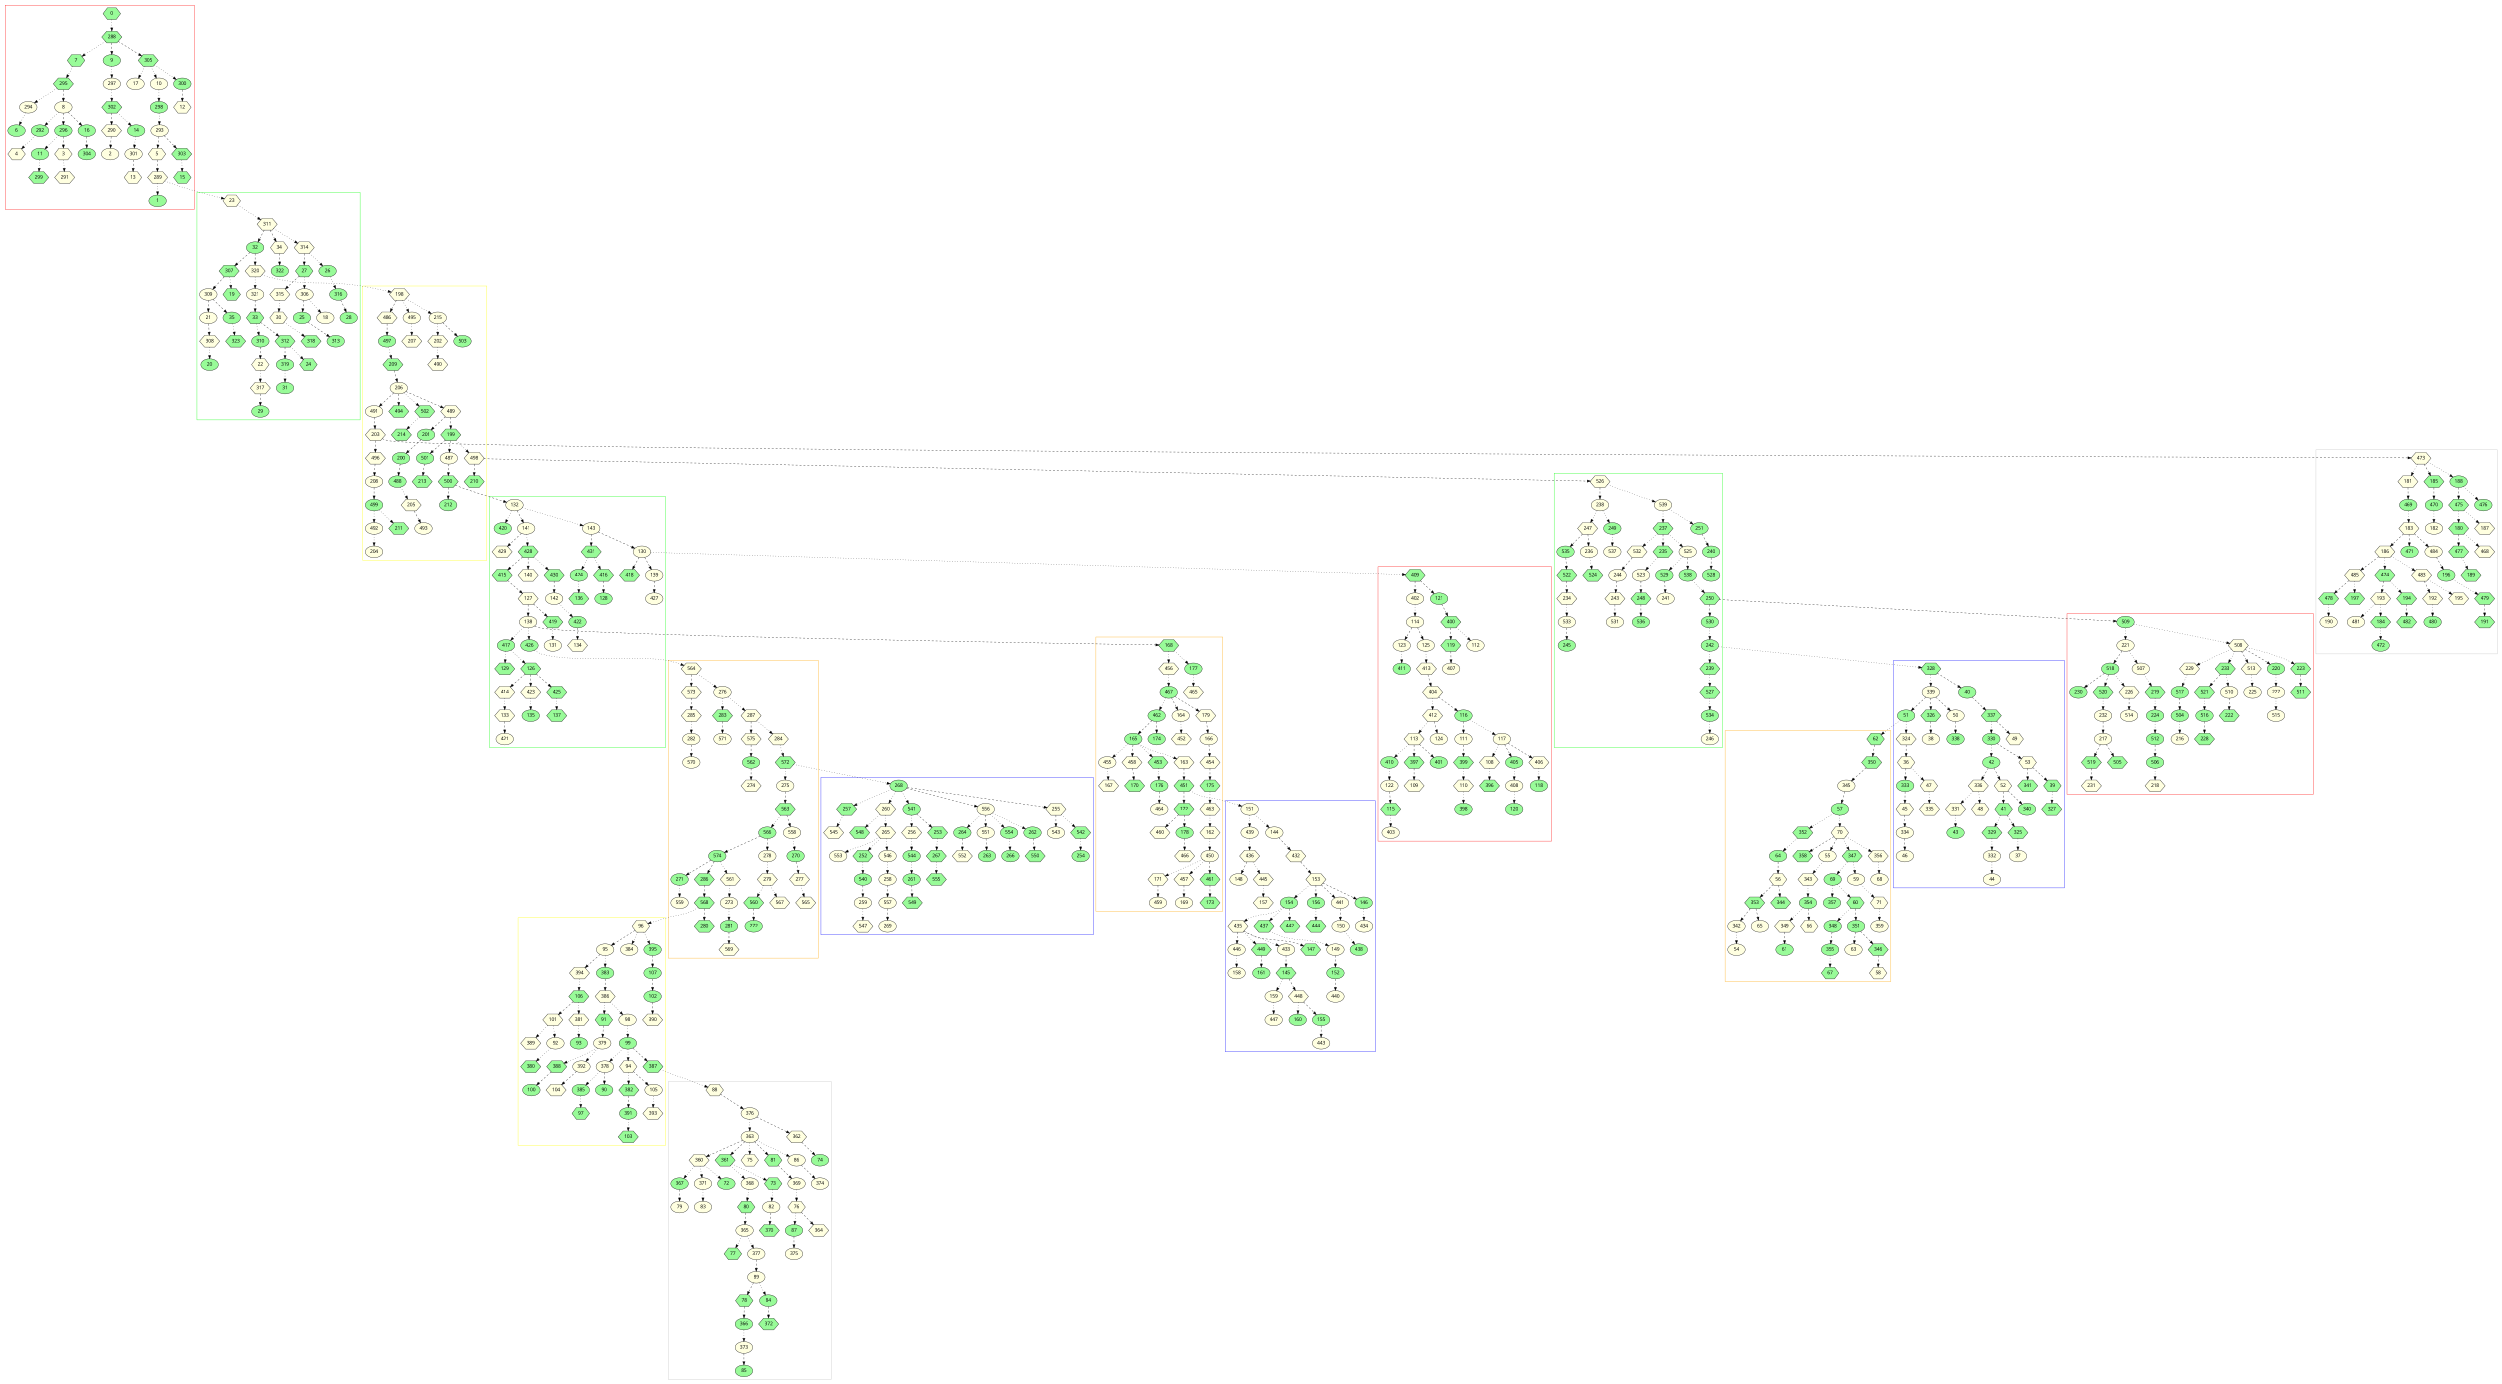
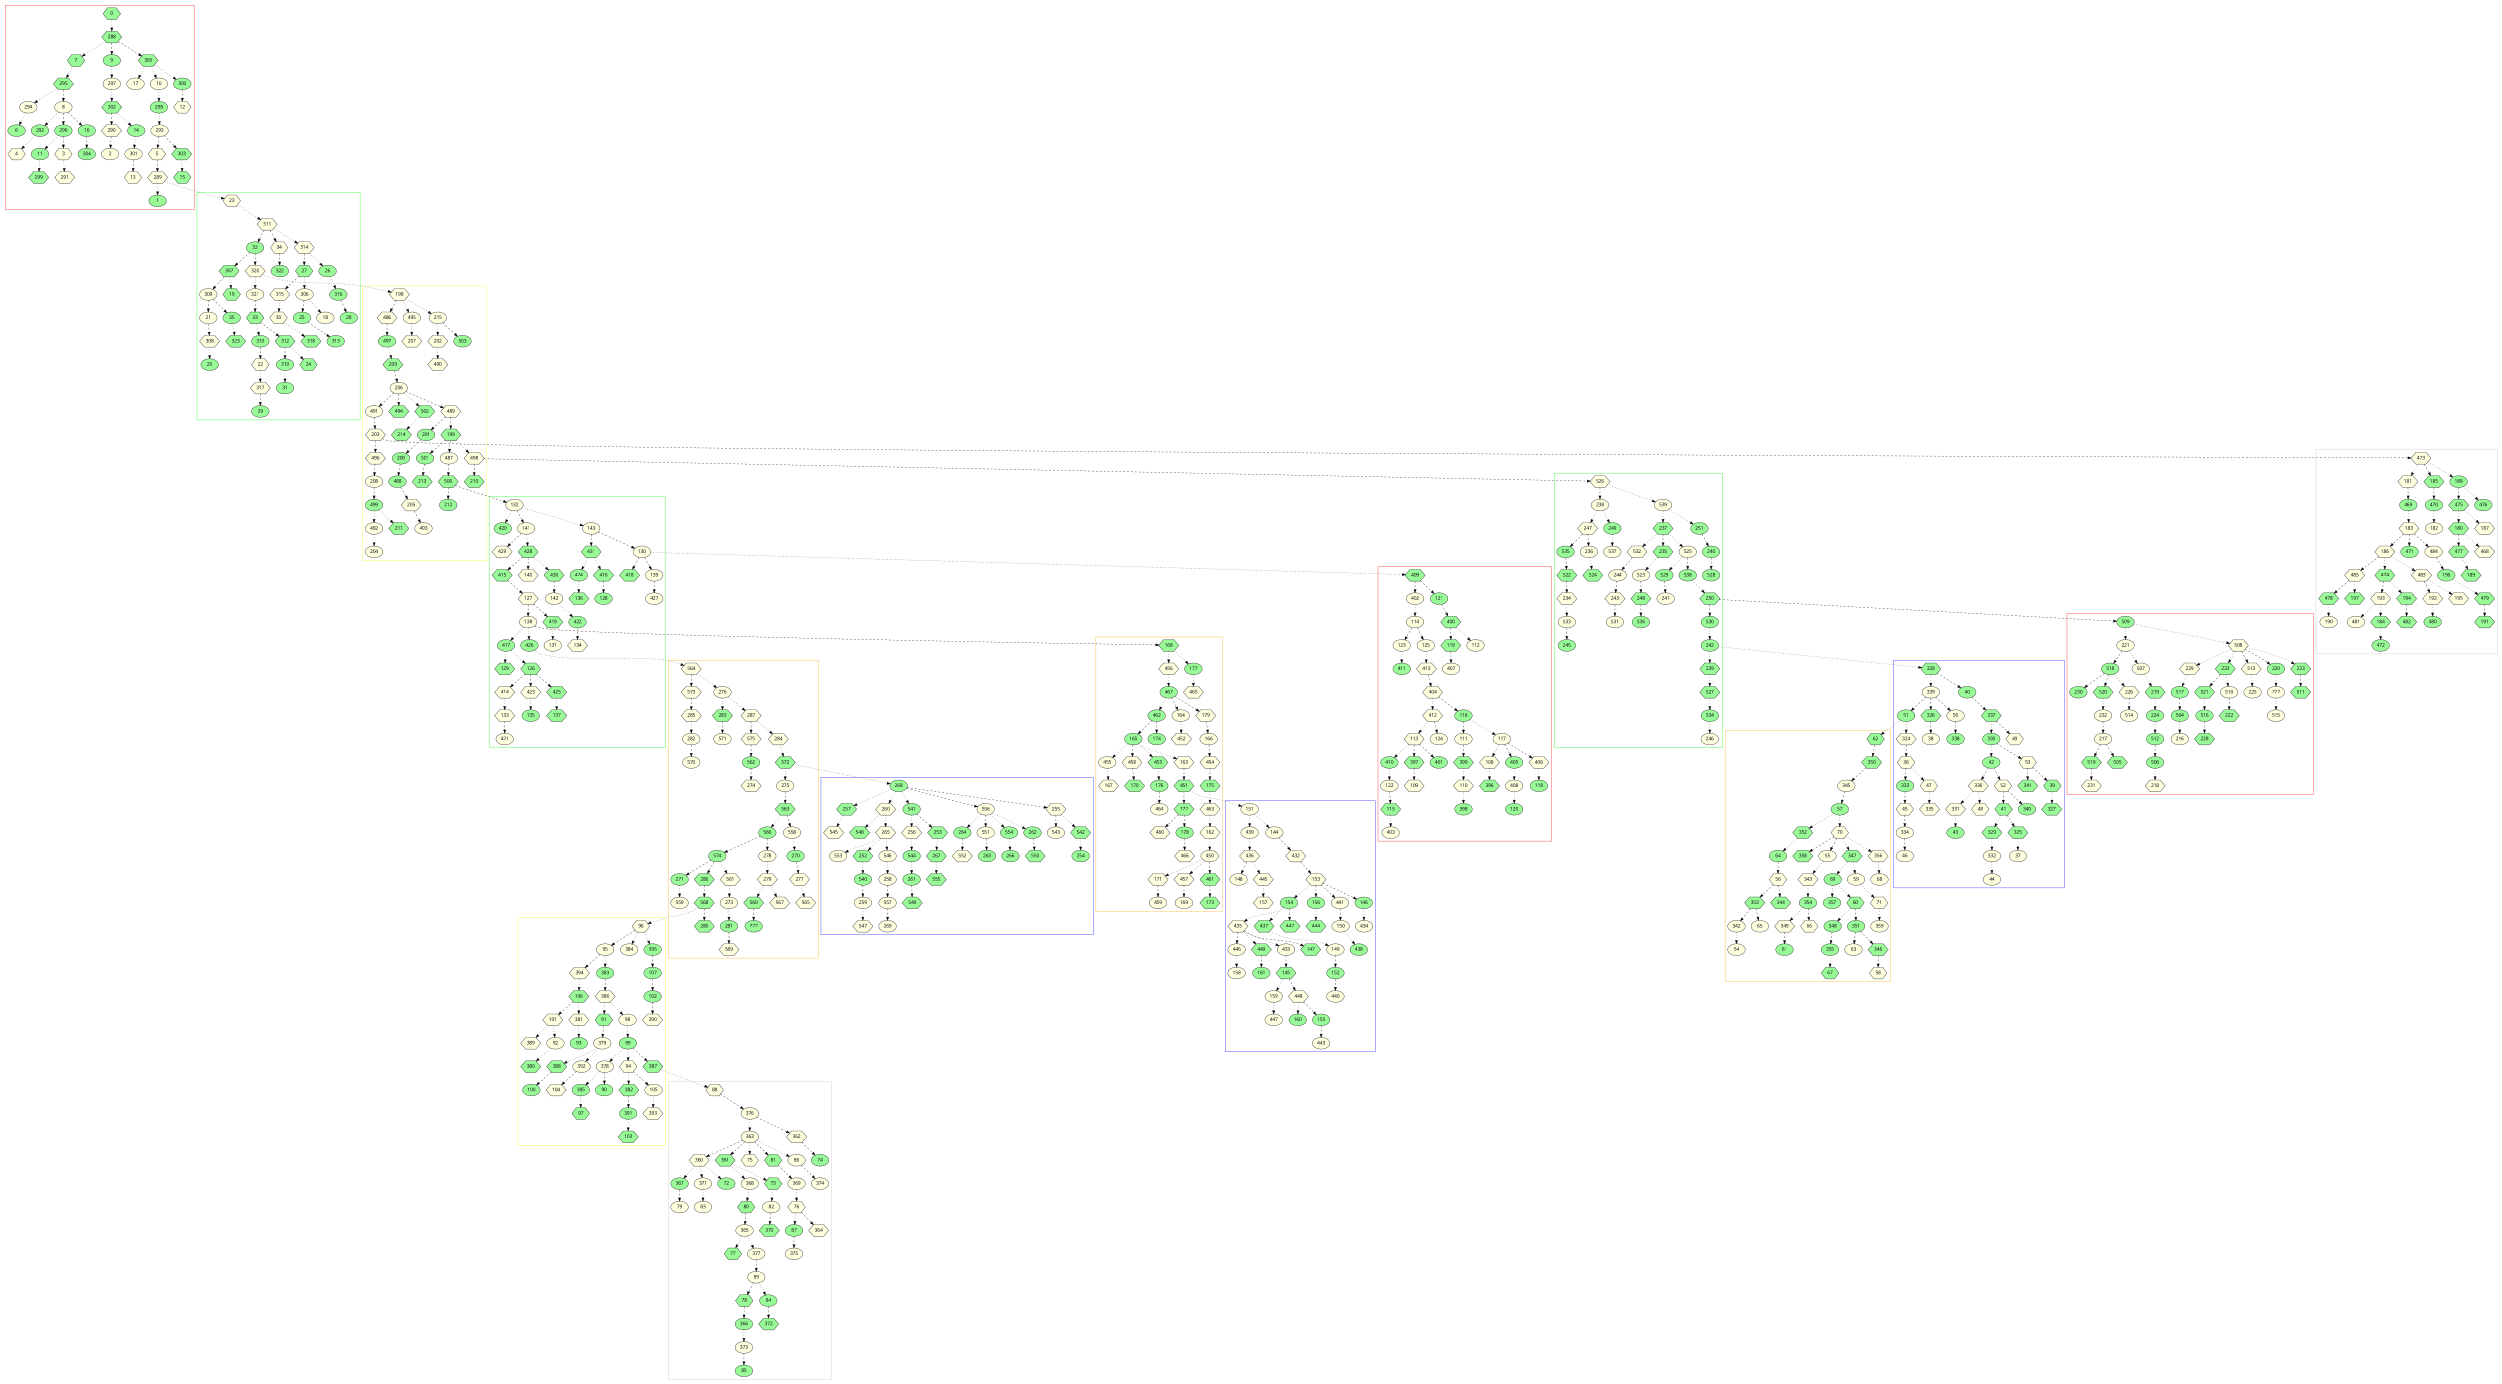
edge "488" -> "205": style dotted -> dashed
